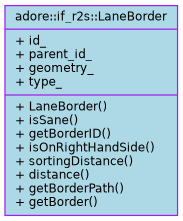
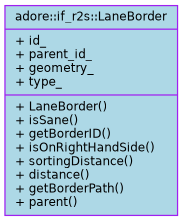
node "adore::if_r2s::LaneBorder": text "+ getBorder()" -> "+ parent()"
